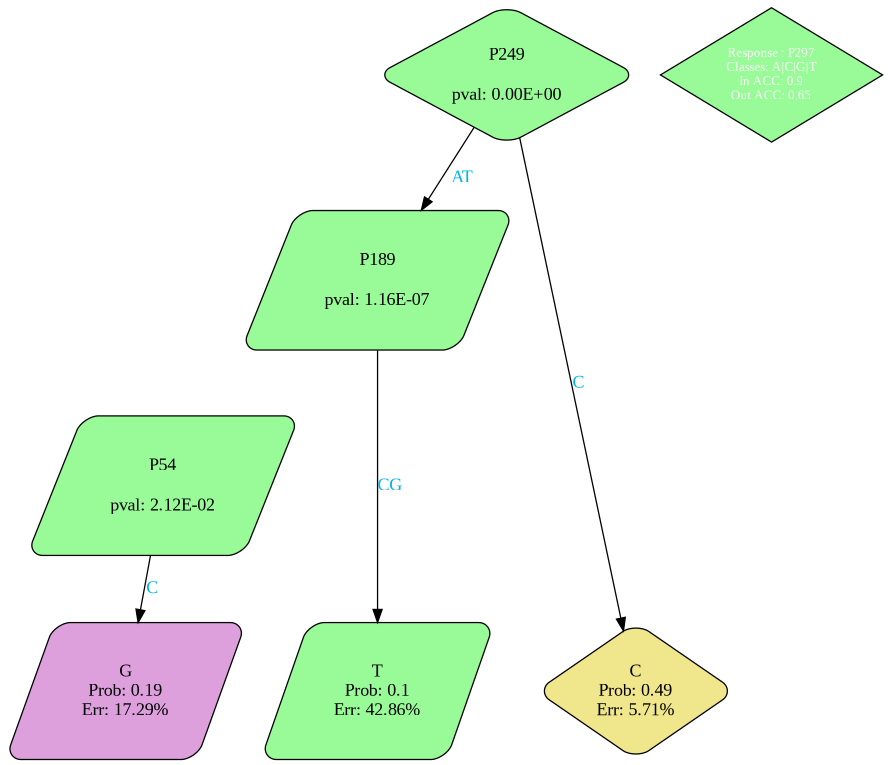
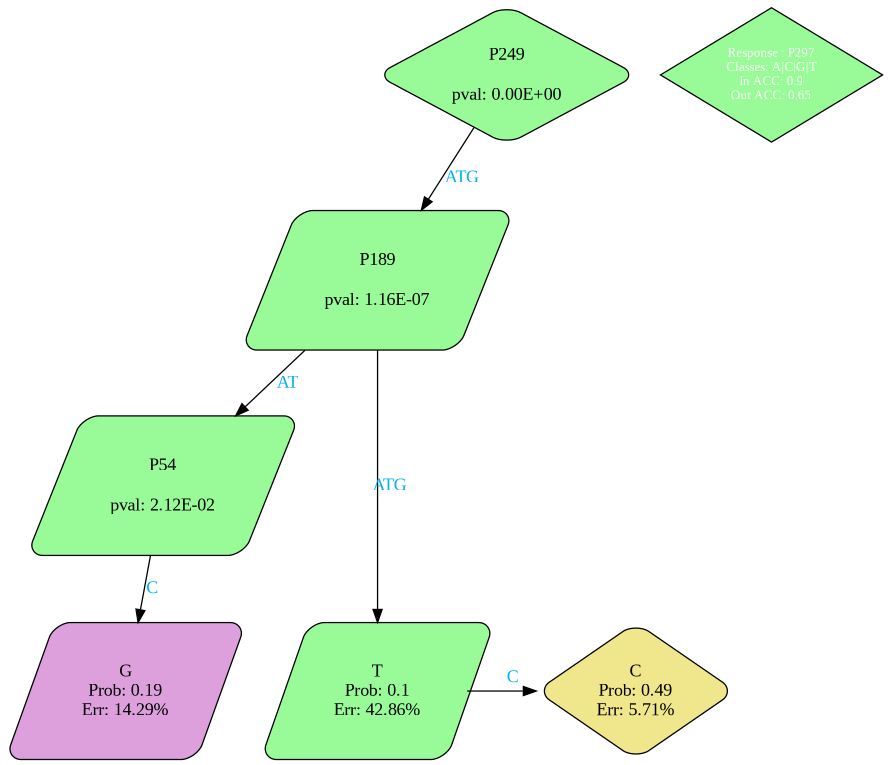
edge "P249 pval: 0.00E+00" -> "P189 pval: 1.16E-07": label "AT" -> "ATG"
edge "P189 pval: 1.16E-07" -> "P54 pval: 2.12E-02": added, label "AT"
edge "P249 pval: 0.00E+00" -> "C Prob: 0.49 Err: 5.71%": now "T Prob: 0.1 Err: 42.86%" -> "C Prob: 0.49 Err: 5.71%"
edge "P189 pval: 1.16E-07" -> "T Prob: 0.1 Err: 42.86%": label "CG" -> "ATG"
node "G Prob: 0.19 Err: 17.29%": label "G Prob: 0.19 Err: 17.29%" -> "G Prob: 0.19 Err: 14.29%"
